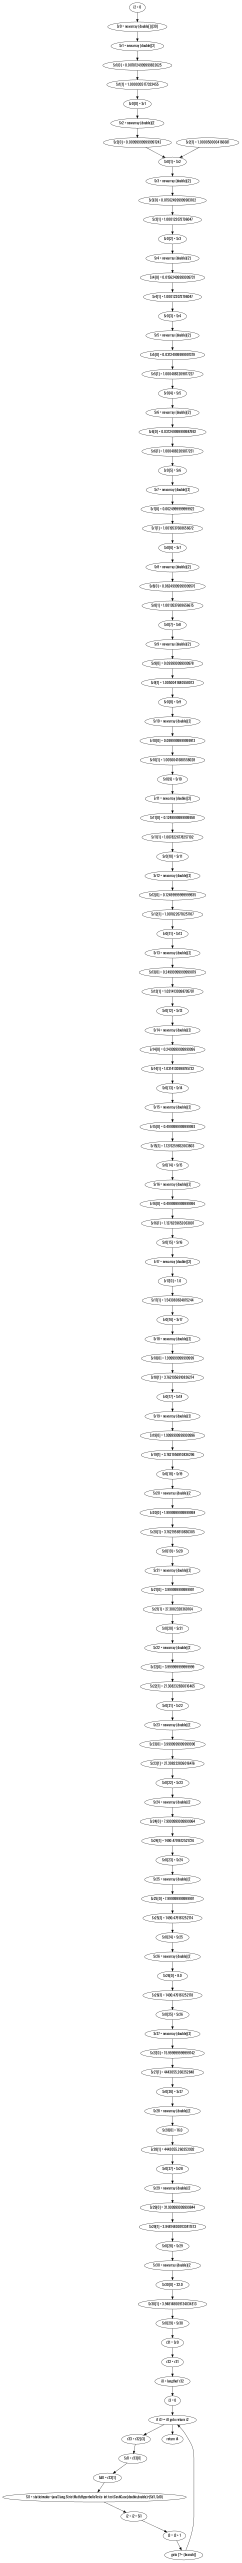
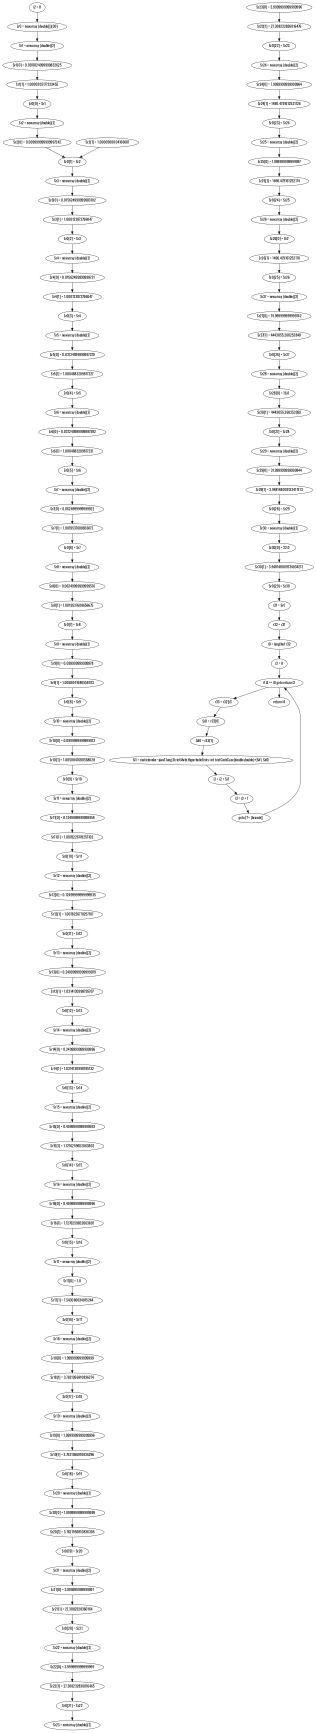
edge "$r23 = newarray (double)[2]" -> "$r23[0] = 3.9999999999999996": removed
